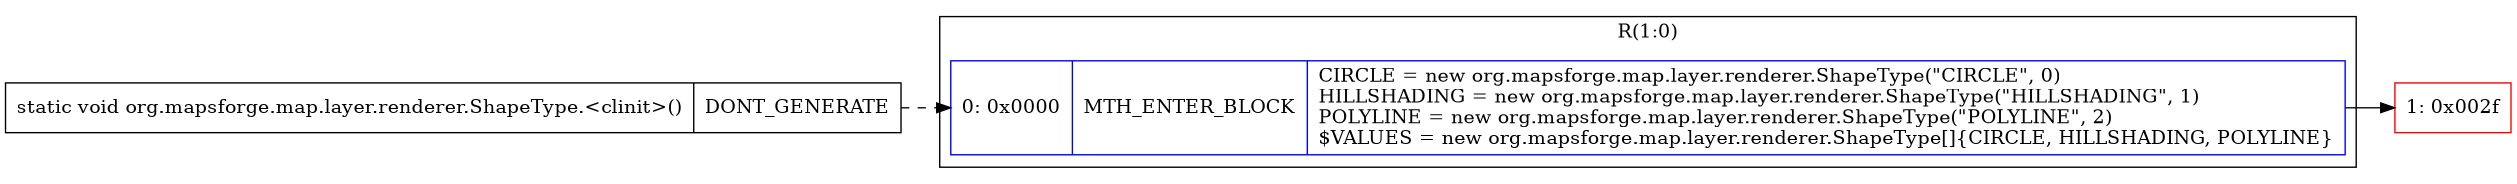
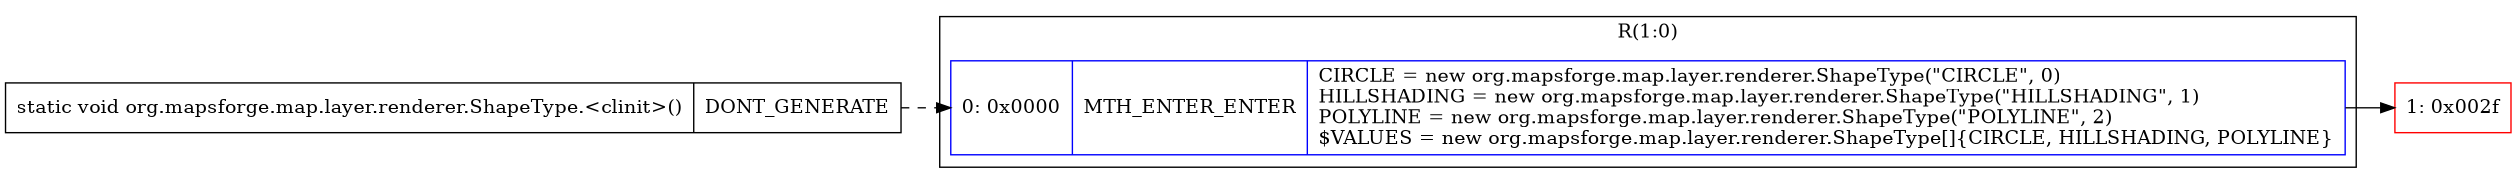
node "0: 0x0000": text "MTH_ENTER_BLOCK" -> "MTH_ENTER_ENTER"
